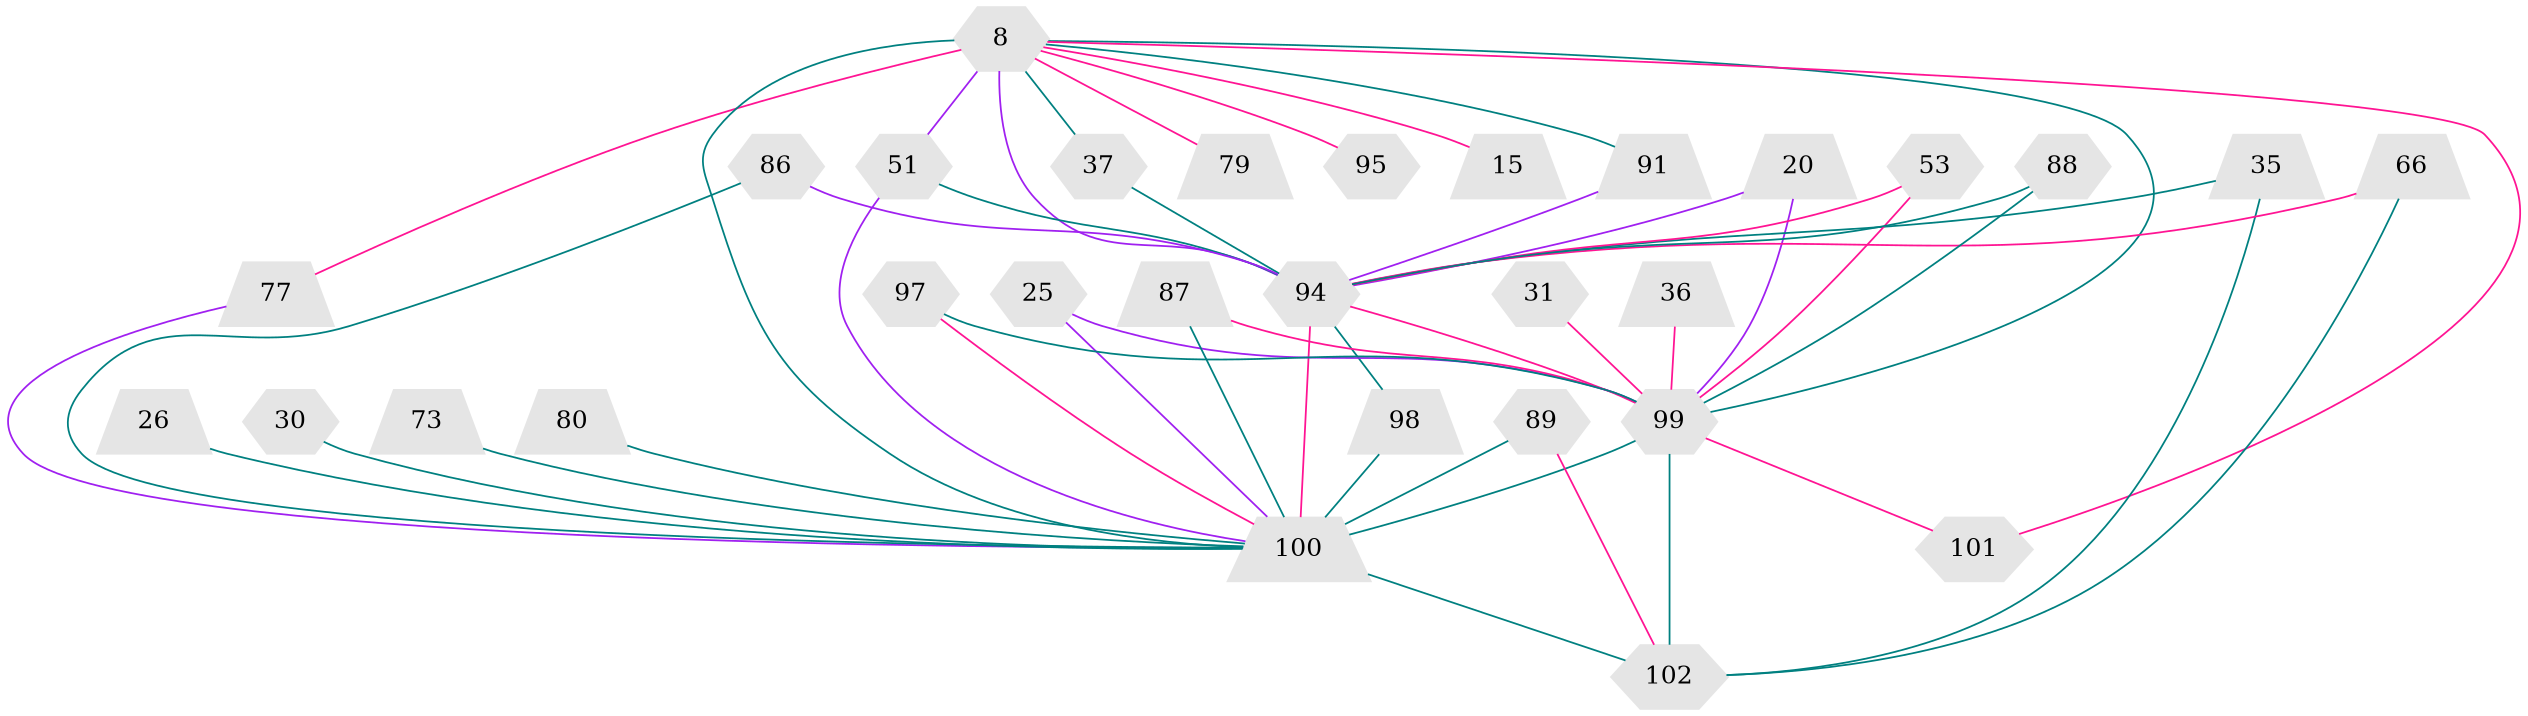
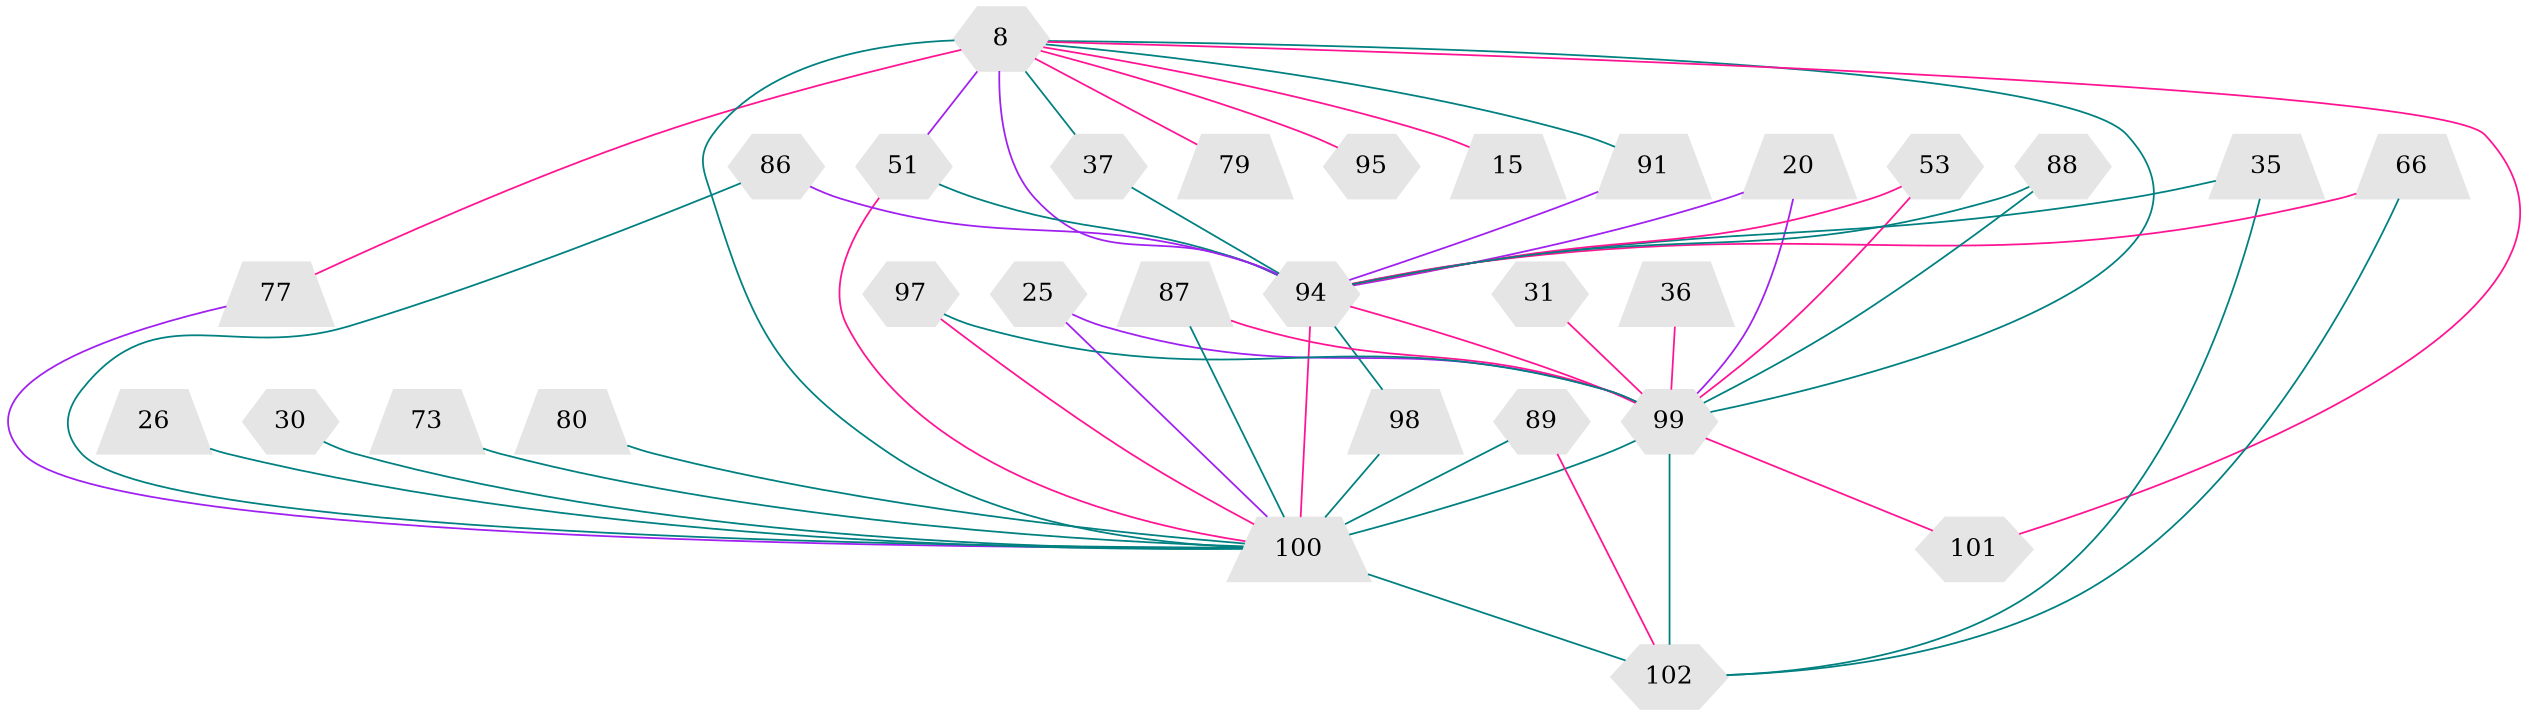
edge "51" -- "100": color purple -> deeppink
